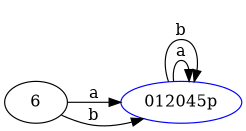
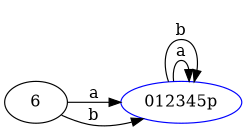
node "012045p": label "012045p" -> "012345p"
